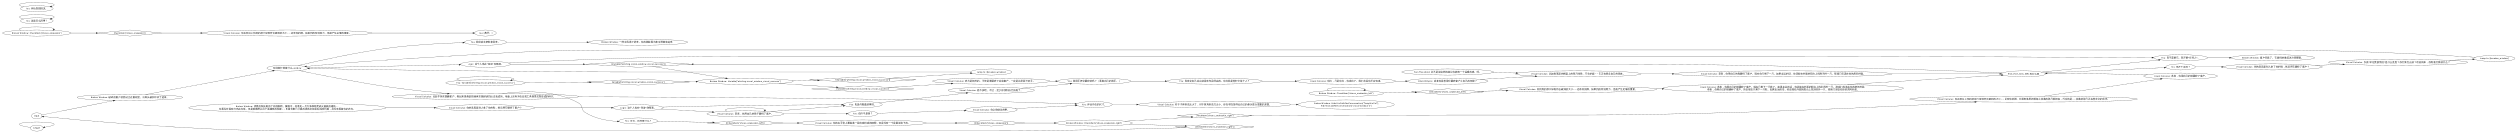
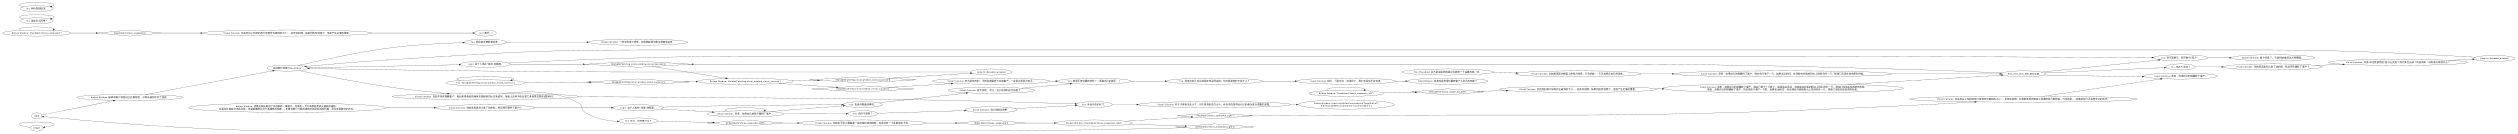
edge "Visual Calculus: 恭喜，你用自己的鞋砸碎了窗户。" -> "find_shoe_task_你打算怎么做": reversed
edge "Inland Empire: 或者你是想用它砸碎窗户上自己的倒影？" -> "Visual Calculus: 比如角落里衣帽架上的那只绿鞋，巧合的是——它正在想念自己的朋友。": removed
